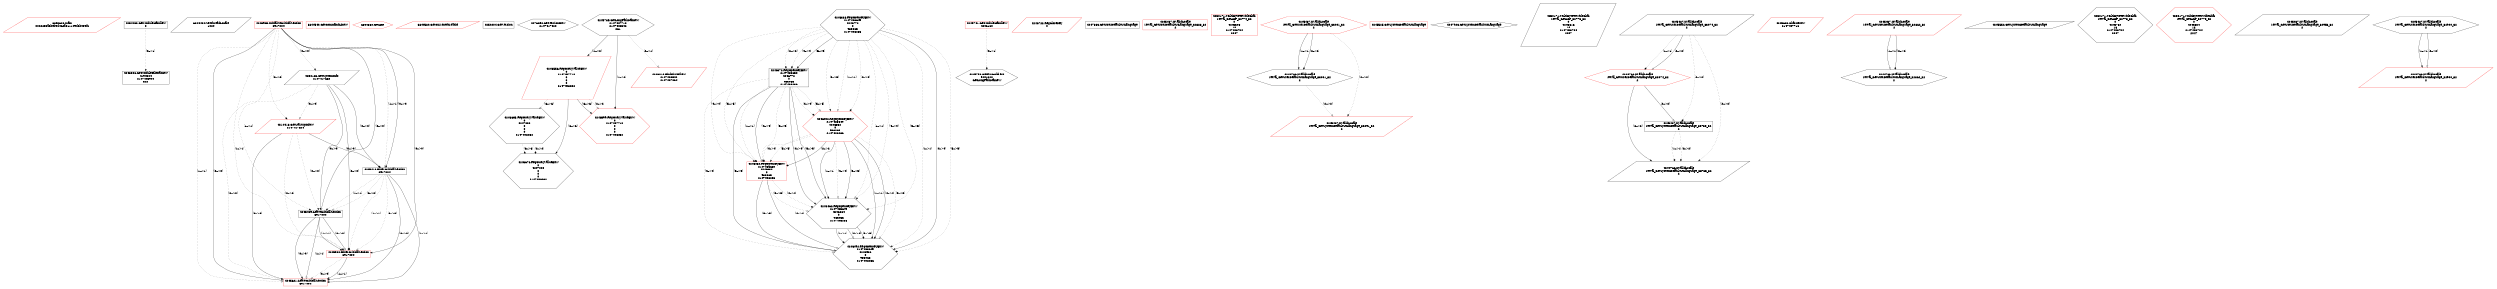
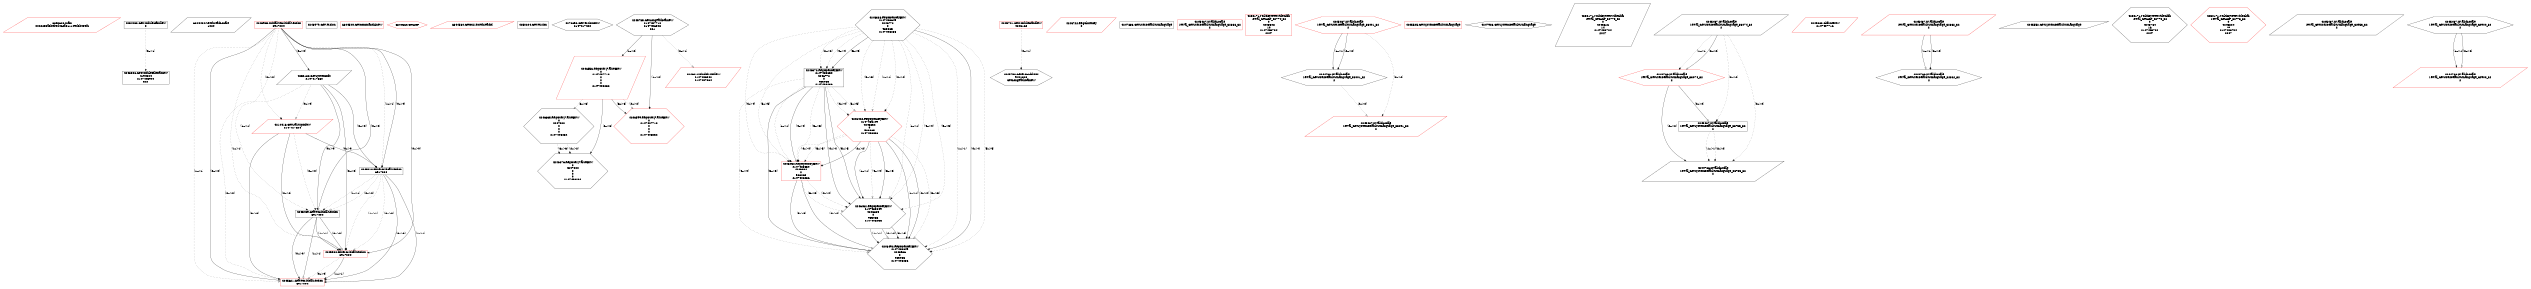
node "4243979.GetVersion": added
edge "4243965.InitializeCriticalSection 6917004" -> "4250188.GetSystemInfo 2147417660": style dotted -> solid
node "4246402.RegOpenKeyExW 2147483649 4246832 0 983065 2147408236": label "4246402.RegOpenKeyExW 2147483649 4246832 0 983065 2147408236" -> "4246402.RegOpenKeyExW 2147483149 4246832 0 983065 2147408236"
edge "4214413.GetStartupInfoW 2147417624" -> "4245580.EnterCriticalSection 6917004": style dotted -> solid
